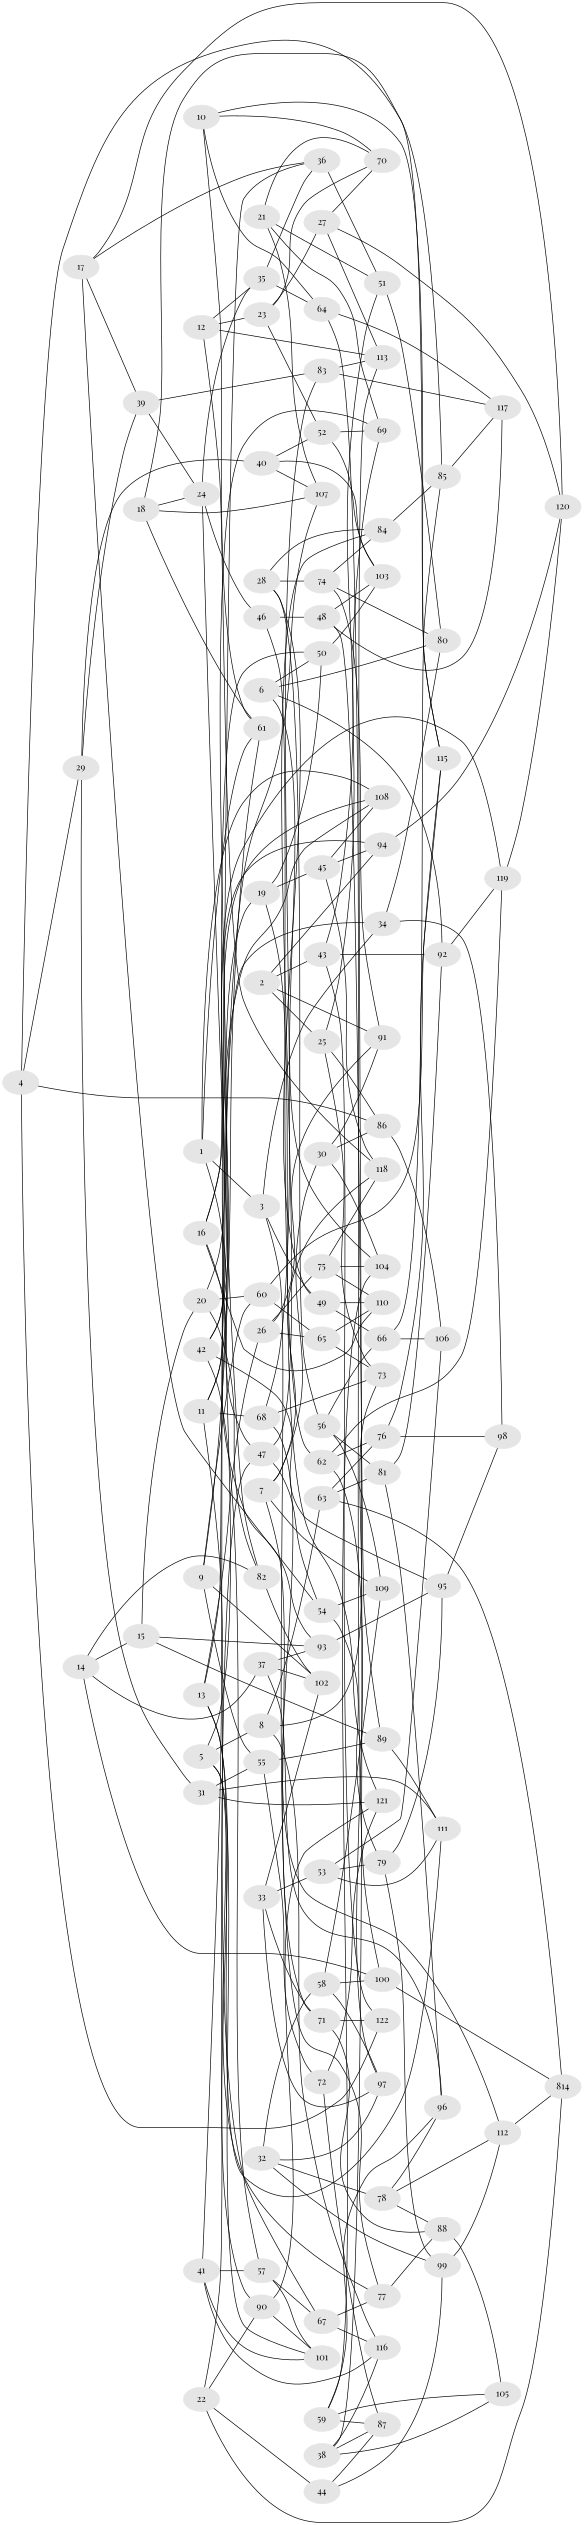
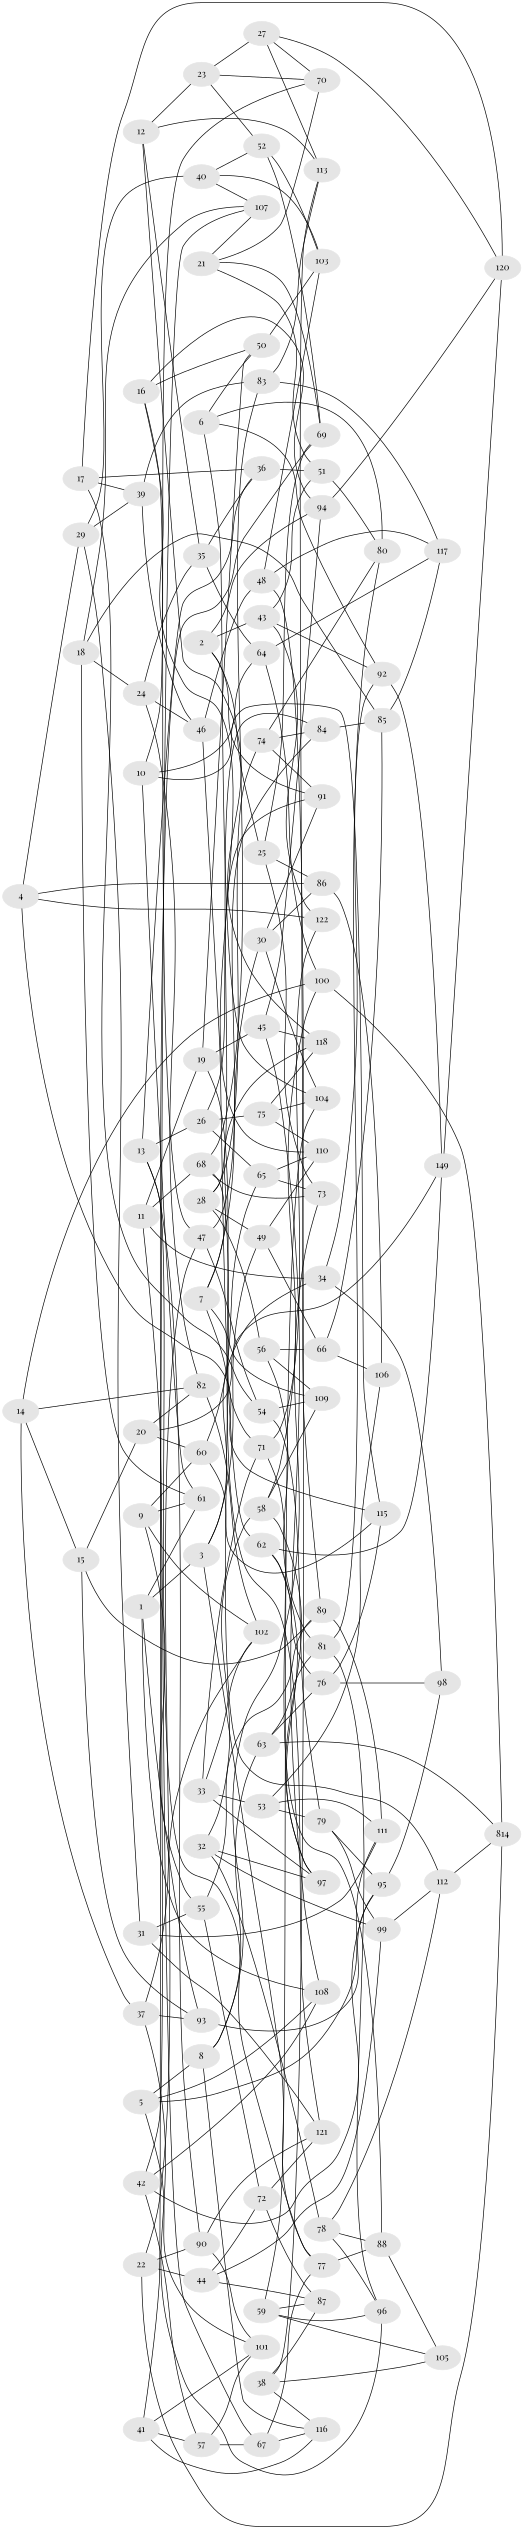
edge "39" -- "24": now "39" -- "46"
node "119": label "119" -> "149"
edge "72" -- "44": added
